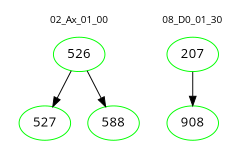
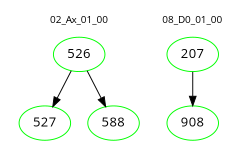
cluster "08_D0_01_30": label "08_D0_01_30" -> "08_D0_01_00"
